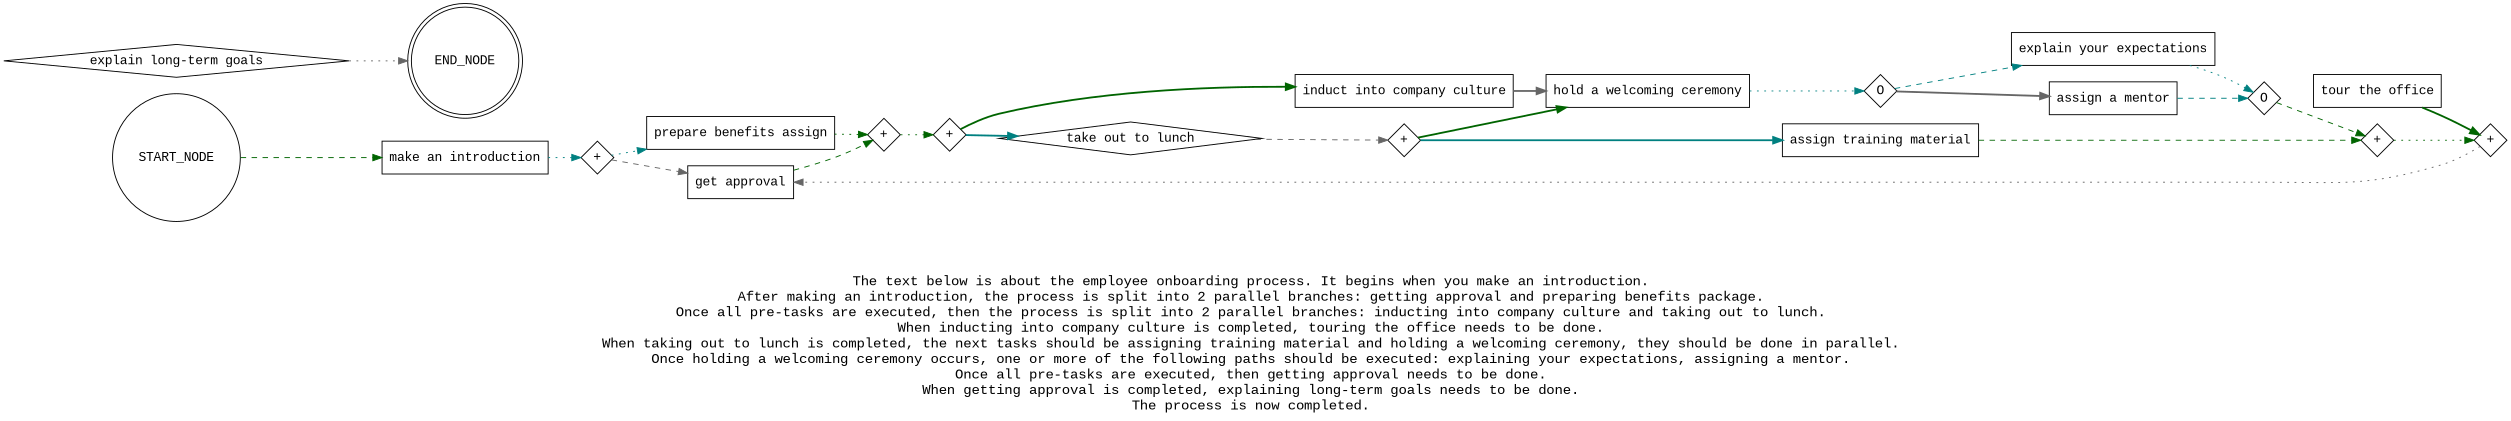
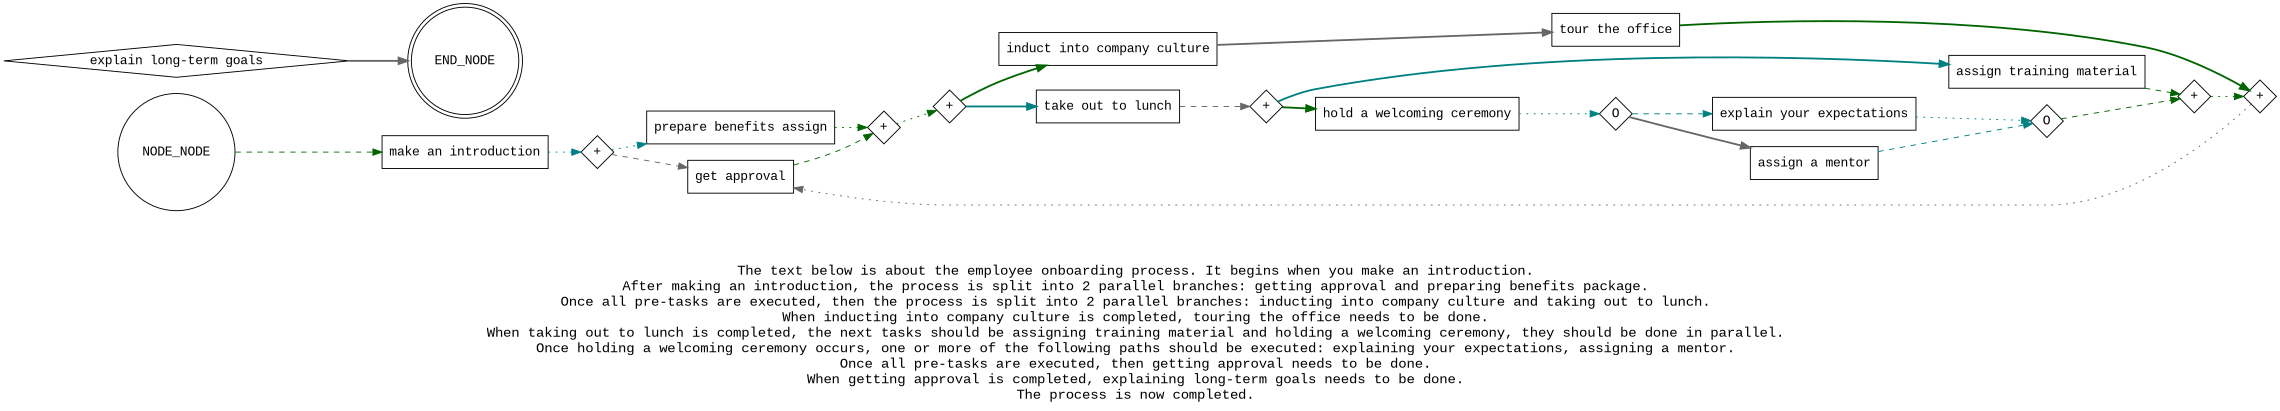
edge "explain long-term goals" -> "END_NODE": style dotted -> bold
edge "induct into company culture" -> "hold a welcoming ceremony": now "induct into company culture" -> "tour the office"
node "take out to lunch": shape diamond -> box
node "START_NODE": label "START_NODE" -> "NODE_NODE"
